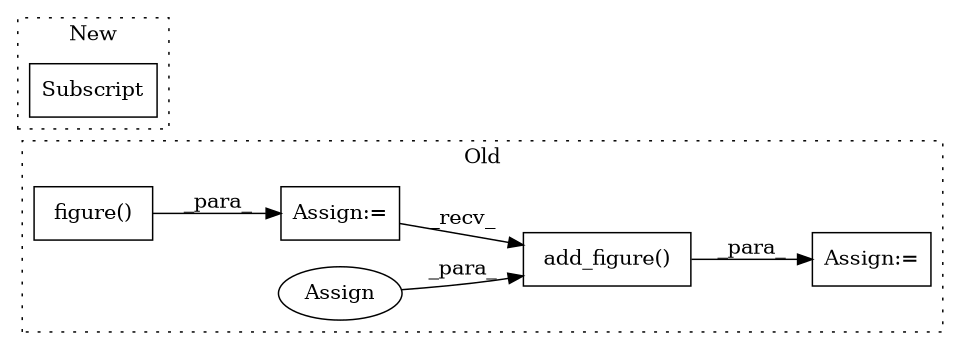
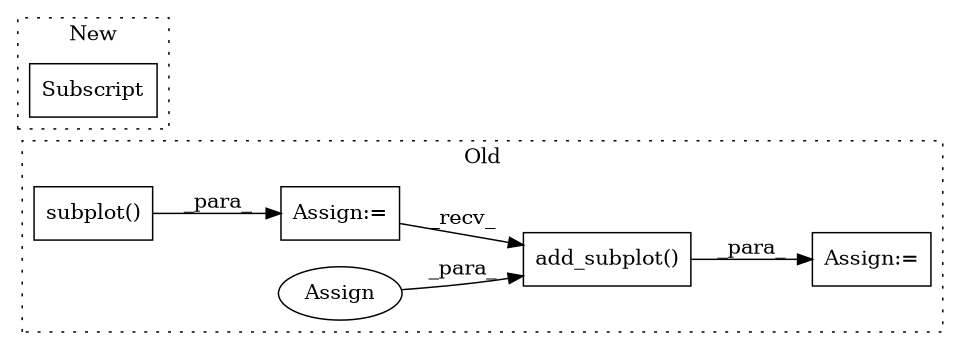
node "figure()": label "figure()" -> "subplot()"
node "add_figure()": label "add_figure()" -> "add_subplot()"
